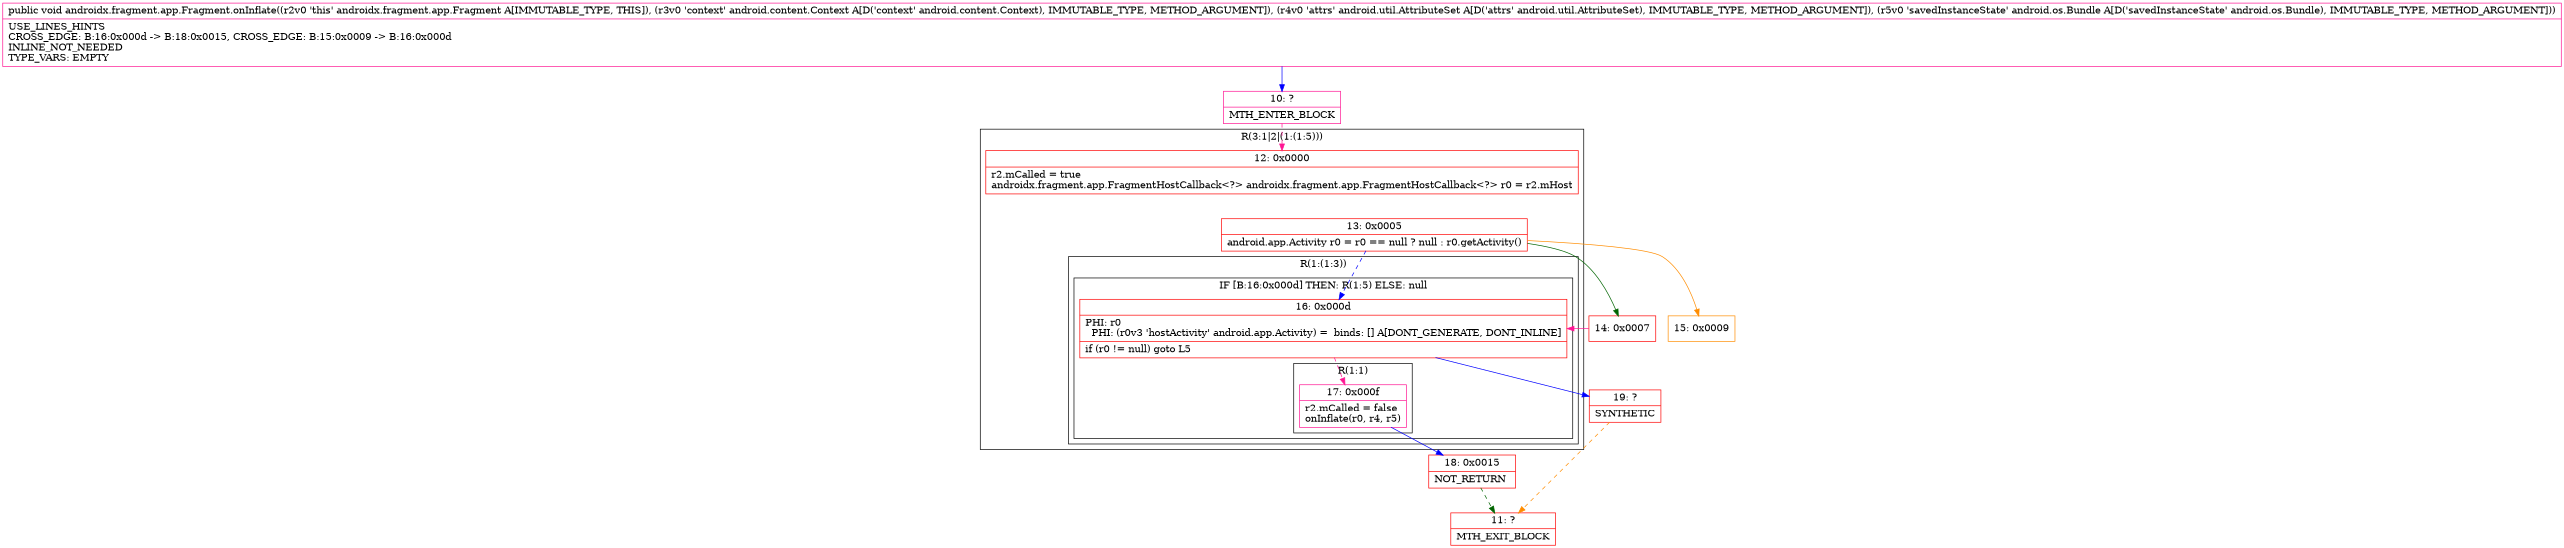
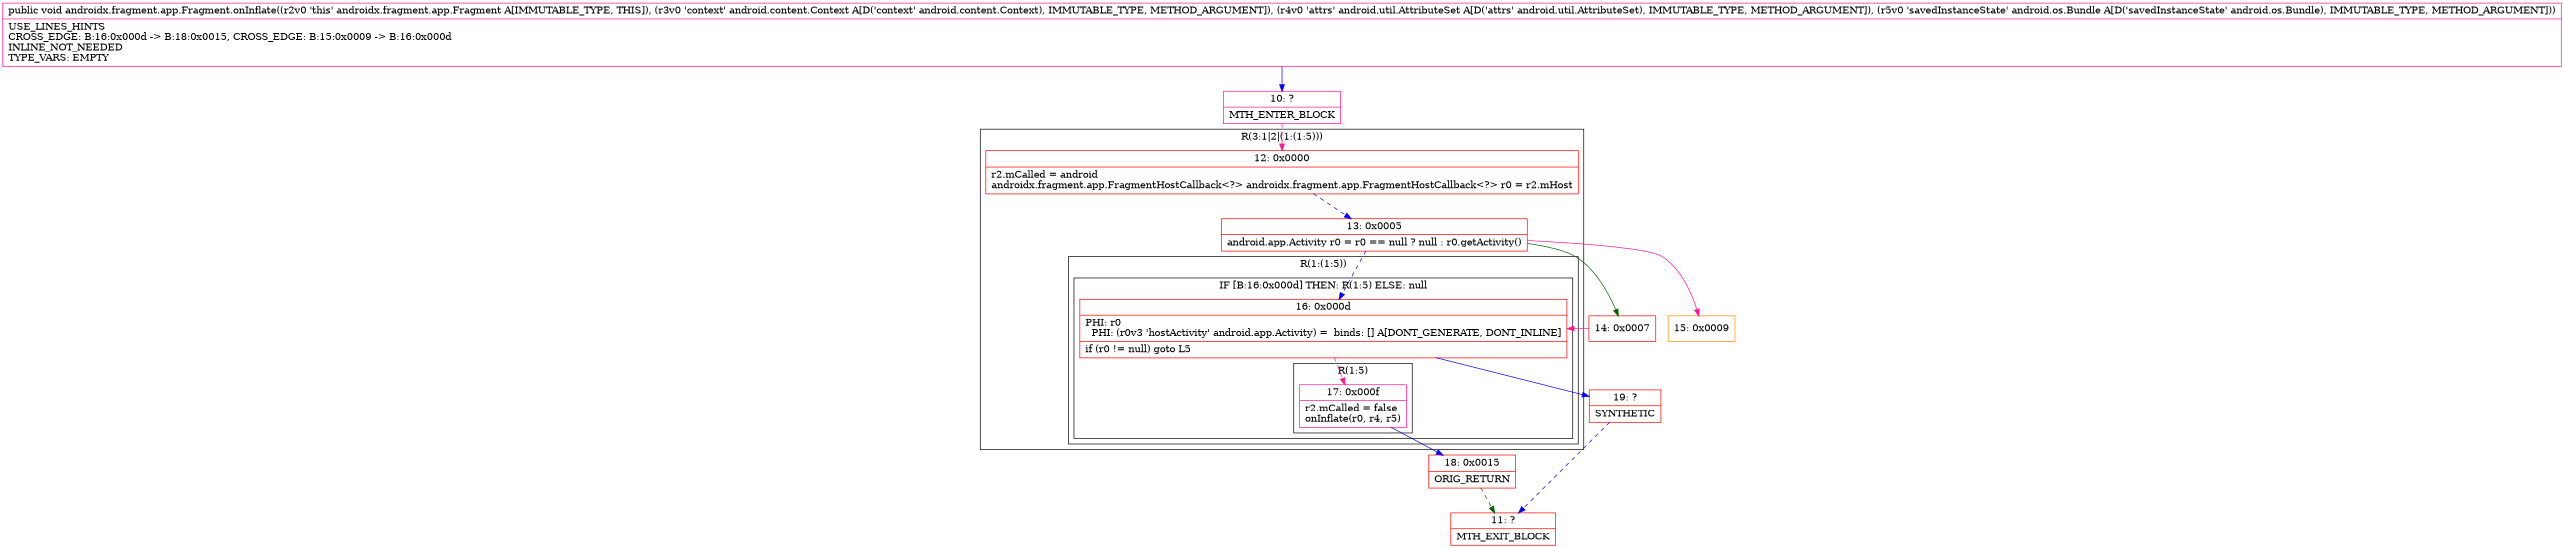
node "12: 0x0000": text "r2.mCalled = true" -> "r2.mCalled = android"
edge "12: 0x0000" -> "13: 0x0005": added
edge "13: 0x0005" -> "15: 0x0009": color darkorange -> deeppink
cluster "R(1:(1:3))": label "R(1:(1:3))" -> "R(1:(1:5))"
cluster "R(1:1)": label "R(1:1)" -> "R(1:5)"
edge "19: ?" -> "11: ?": color darkorange -> blue
node "18: 0x0015": text "NOT_RETURN" -> "ORIG_RETURN"
